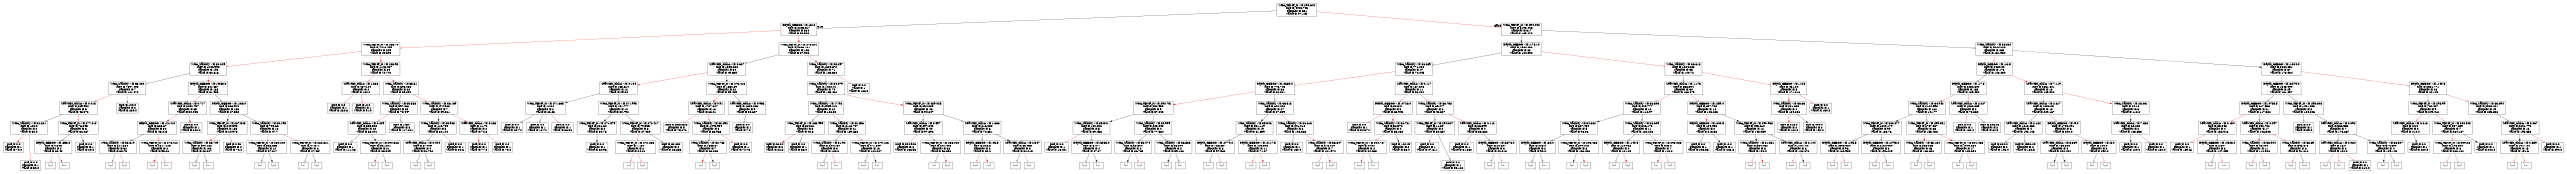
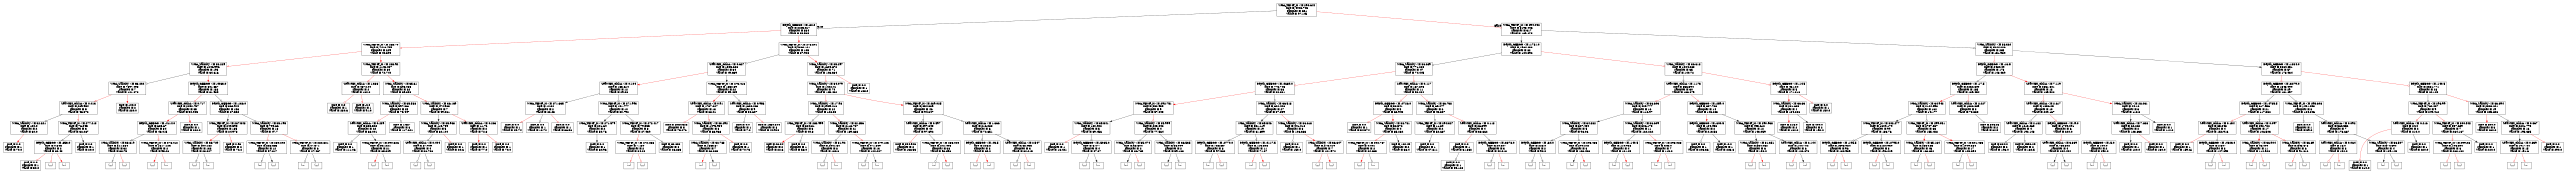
node "mse = 0.0 value = 1 value = 188.0": label "mse = 0.0 value = 1 value = 188.0" -> "mse = 0.0 samples = 1 value = 188.0"
edge "WOA_TEMP_K <= 271.635 mse = 12.32 samples = 2 value = 22.23" -> "mse = 0.0 samples = 1 value = 25.74": color black -> red
node "mse = 1680.344 samples = 8 value = 44.928": added
node "mse = 0.0 samples = 1 value = 160.0": removed
node "mse = 0.0 samples = 1 value = 112.0": added
node "mse = 600.0 samples = 3 value = 260.0": added
edge "WOA_TEMP_K <= 294.327 mse = 11.89 samples = 2 value = 52.687" -> "mse = 0.0 samples = 1 value = 47.811": color red -> black
edge "Depth_GEBCO <= -9.0 mse = 1709.091 samples = 6 value = 220.0" -> "Depth_GEBCO <= -5.0 mse = 100.0 samples = 2 value = 290.0": removed
edge "WOA_TEMP_K <= 294.327 mse = 11.89 samples = 2 value = 52.687" -> "mse = 0.0 samples = 1 value = 55.126": now "mse = 0.0 samples = 1 value = 31.882" -> "mse = 0.0 samples = 1 value = 55.126"
edge "WOA_Salinity <= 32.821 mse = 100.0 samples = 2 value = 60.0" -> "mse = 0.0 samples = 1 value = 50.0": now "Depth_GEBCO <= -353.0 mse = 0.846 samples = 2 value = 38.43" -> "mse = 0.0 samples = 1 value = 50.0"
edge "SeaWIFs_ChlrA <= 0.064 mse = 16.0 samples = 3 value = 152.0" -> "mse = 0.0 samples = 1 value = 210.0": now "SeaWIFs_ChlrA <= 0.216 mse = 24.0 samples = 2 value = 214.0" -> "mse = 0.0 samples = 1 value = 210.0"
